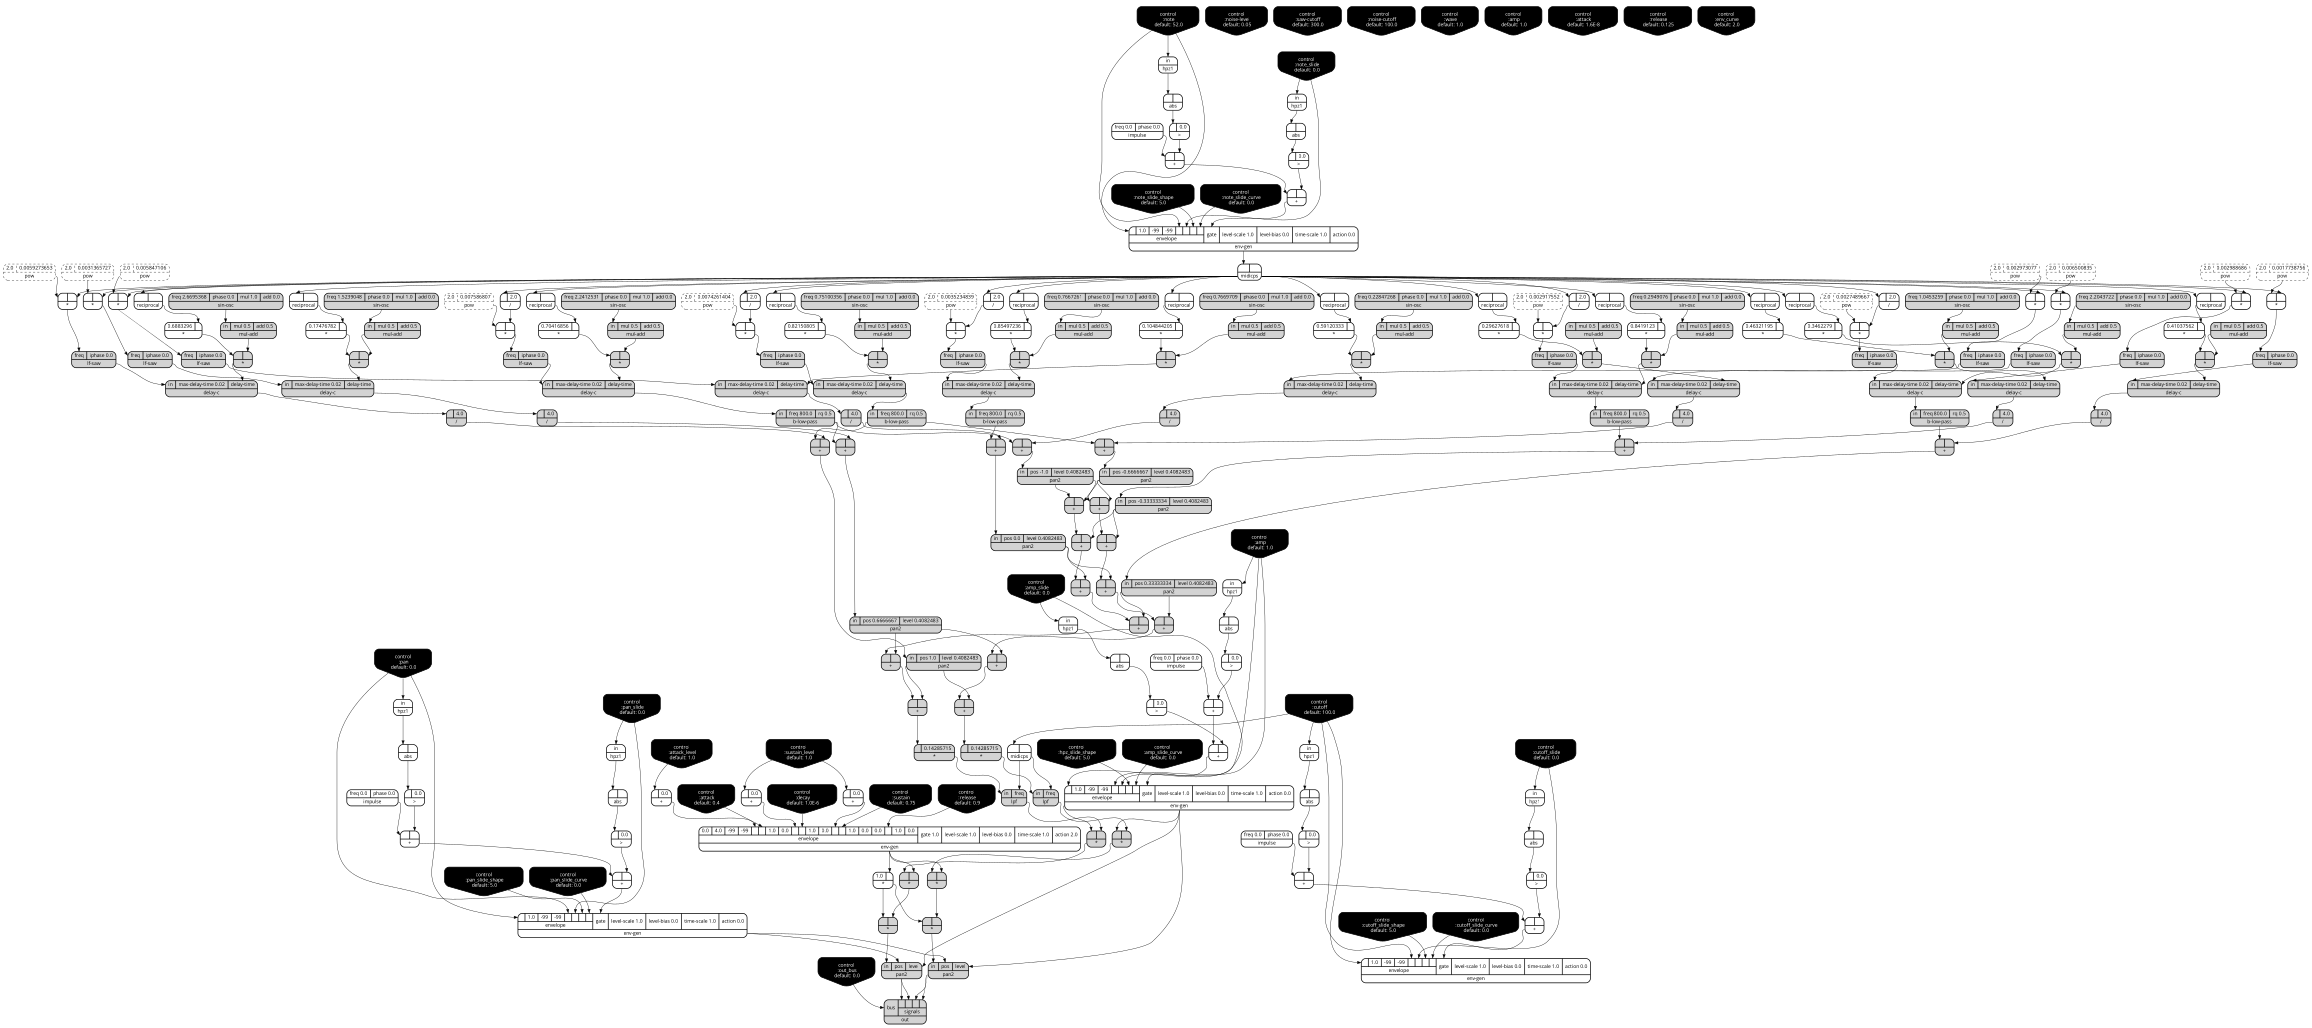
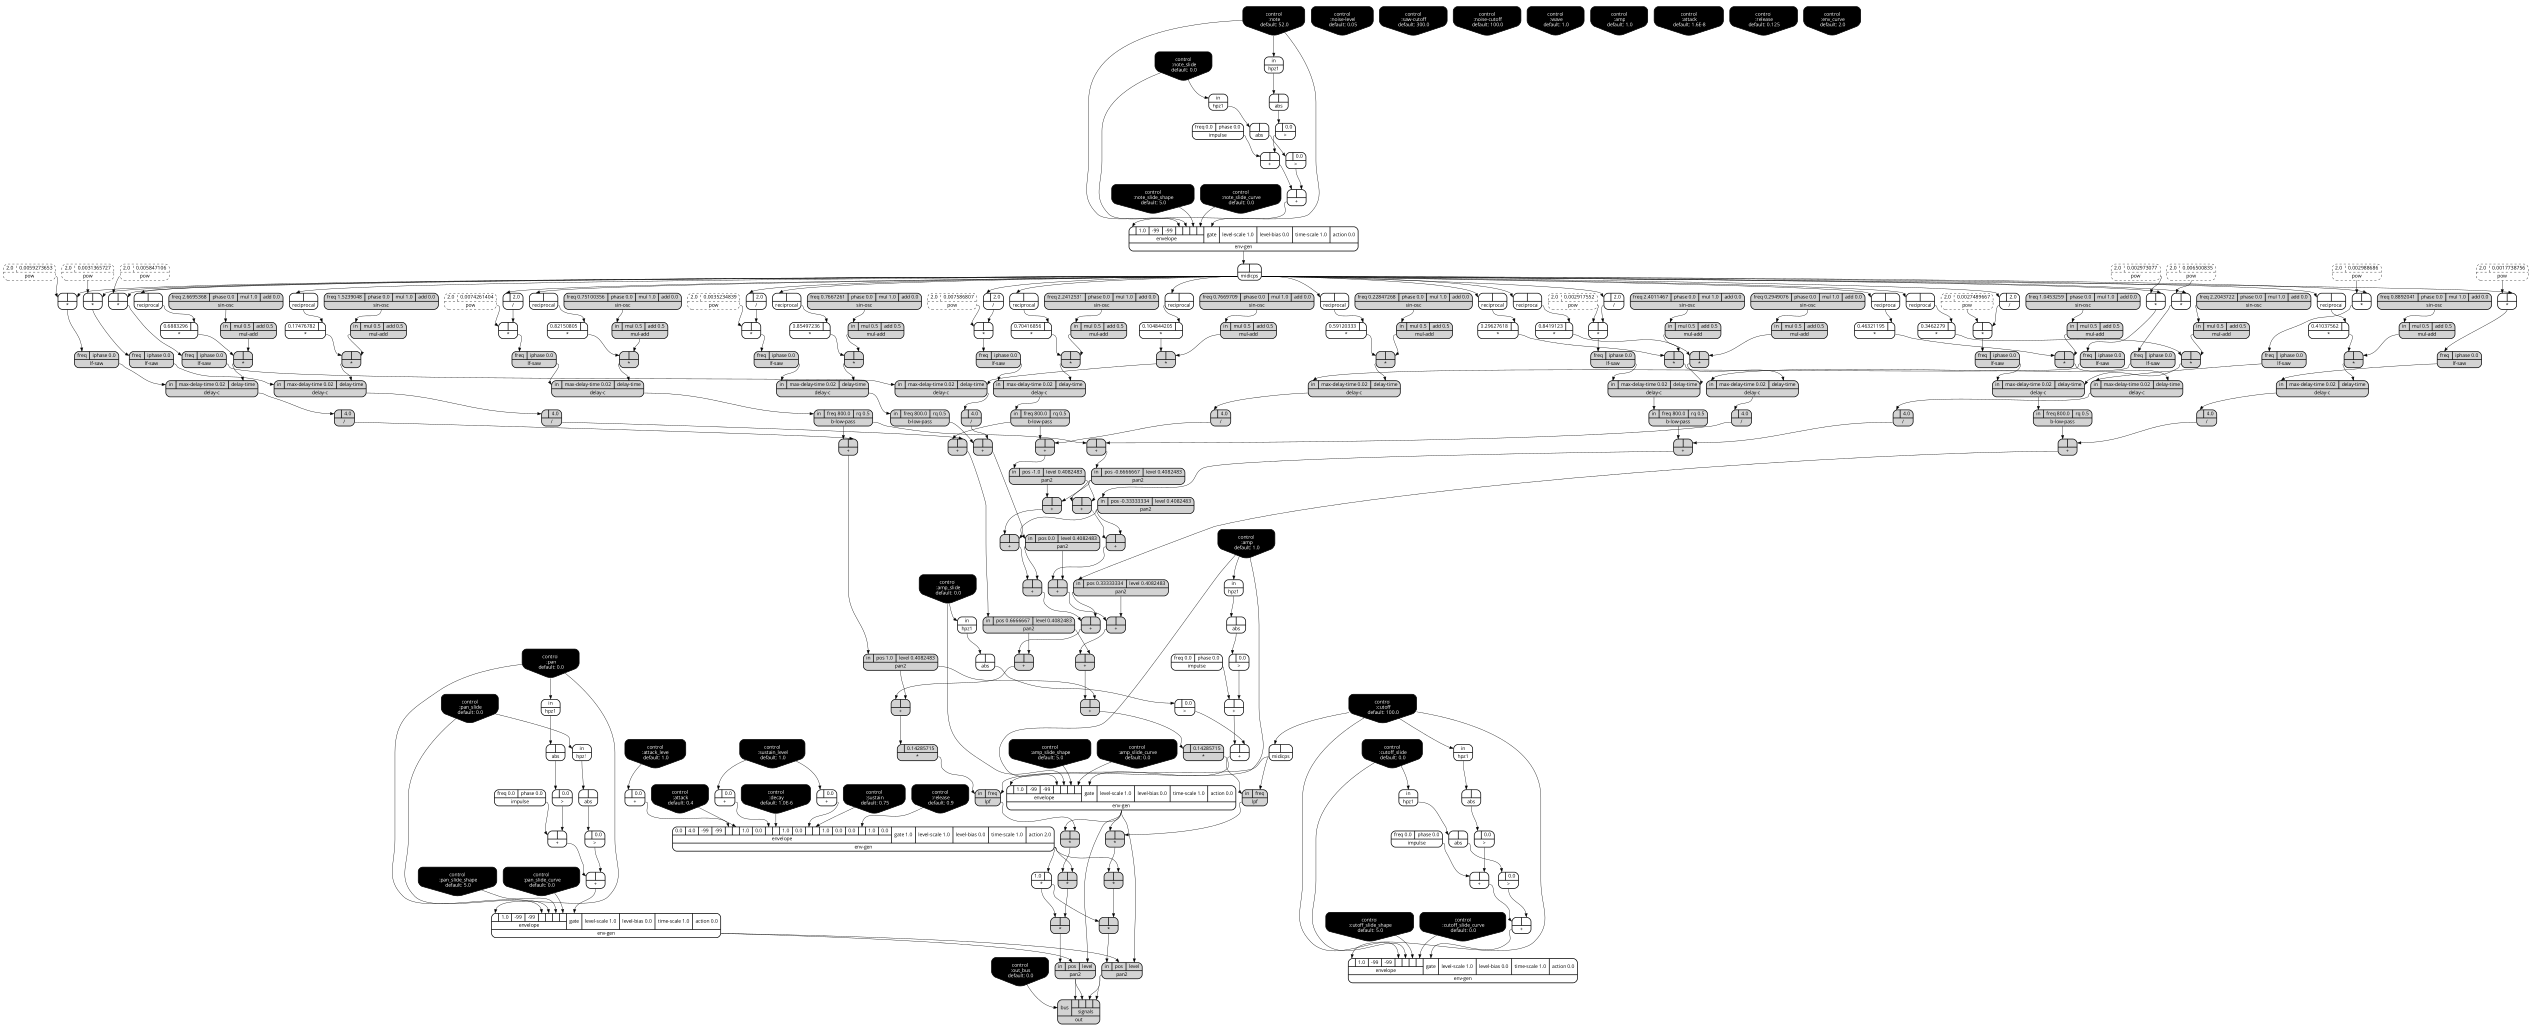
node "freq 2.4011467": added
node "freq 0.8892041": added
node "control :hpz_slide_shape default: 5.0": label "control :hpz_slide_shape default: 5.0" -> "control :amp_slide_shape default: 5.0"
